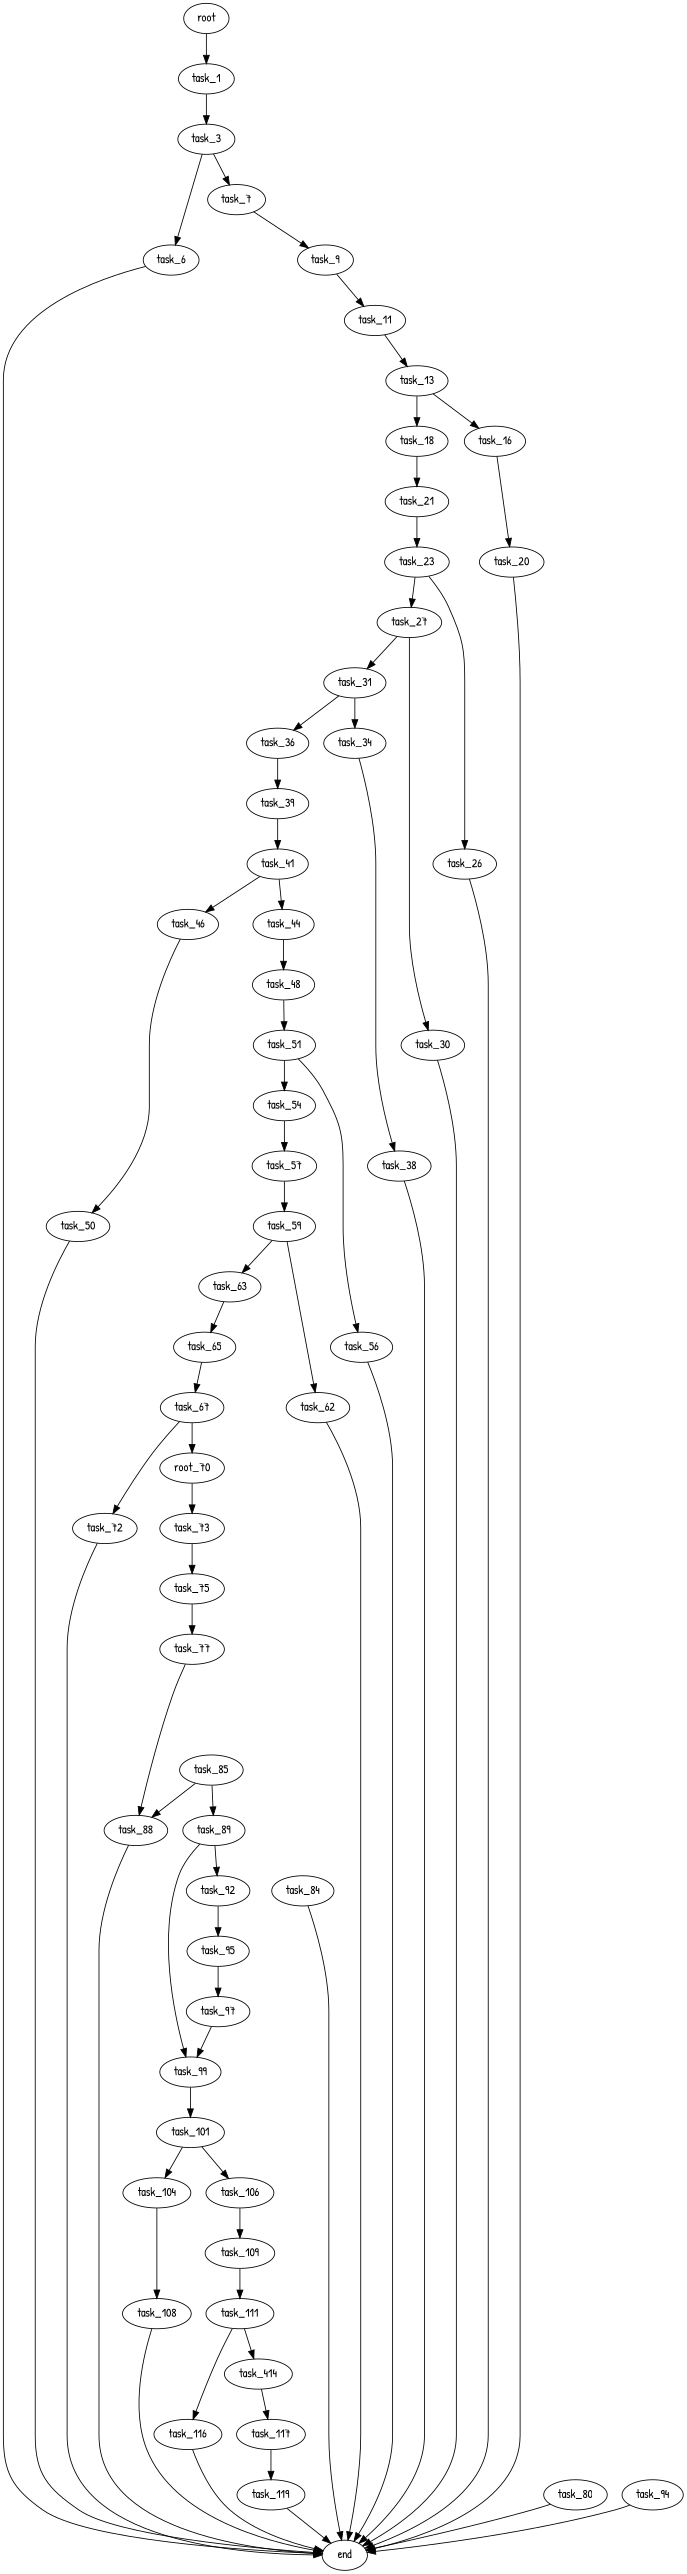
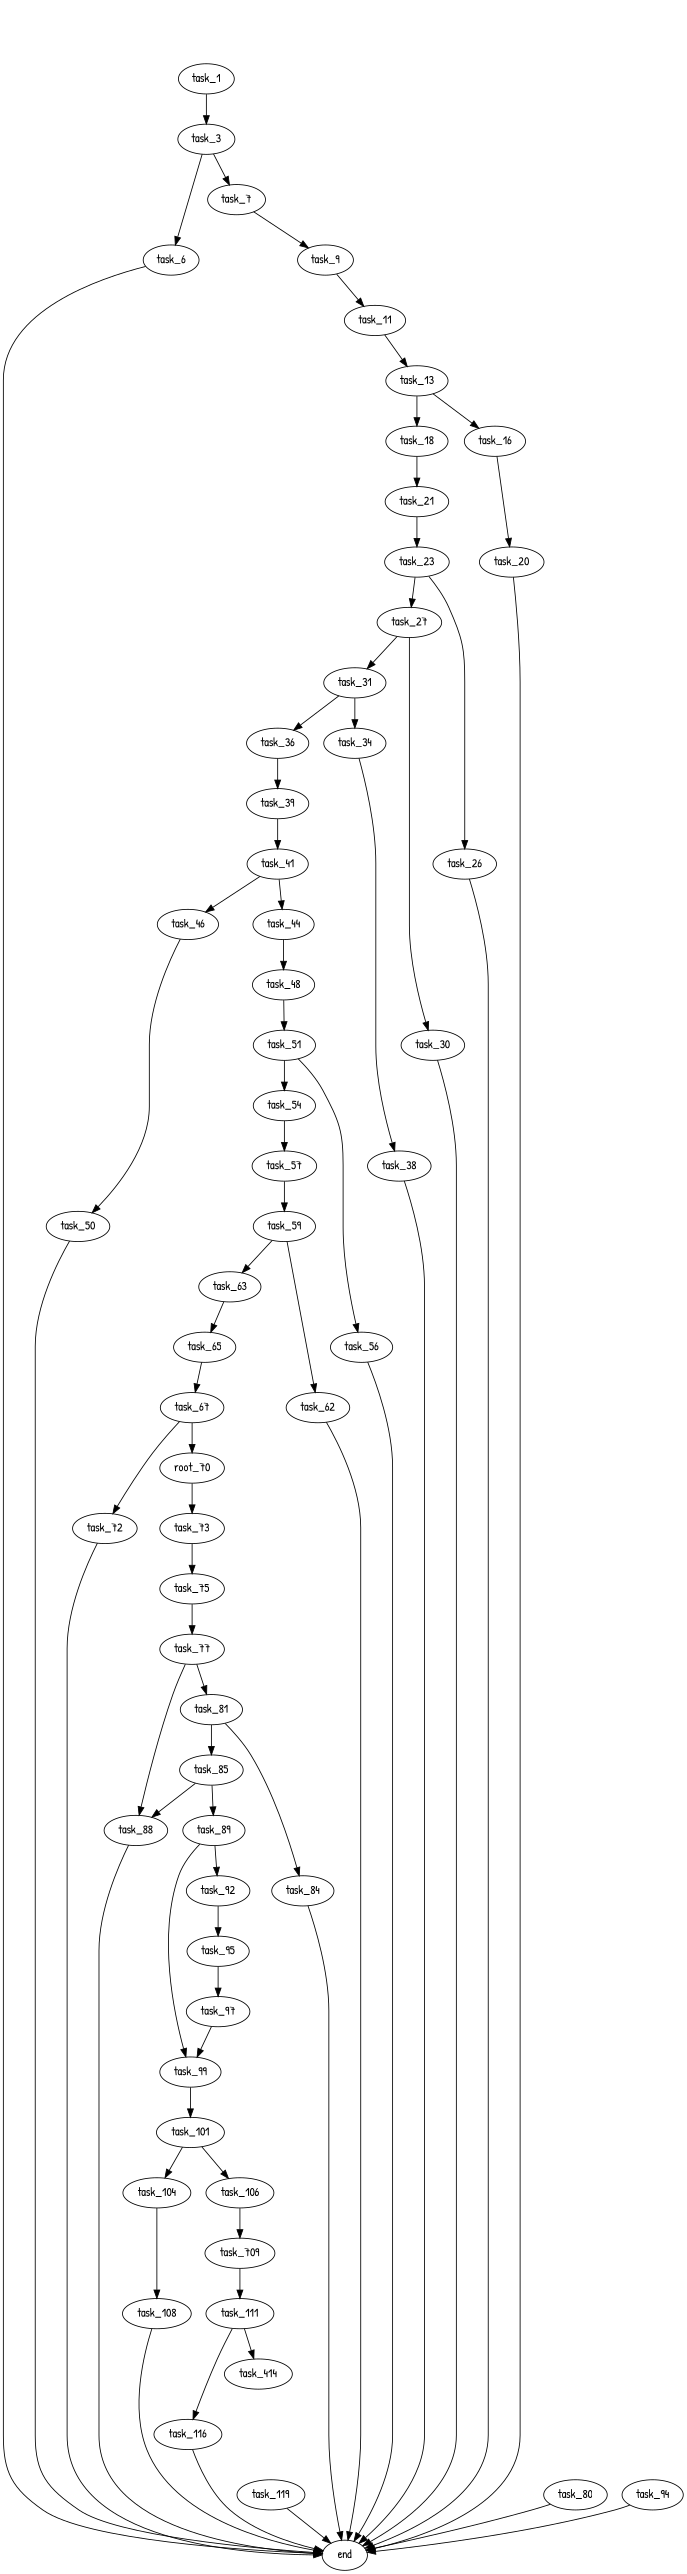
node "root": removed
node "task_81": added
node "task_109": label "task_109" -> "task_709"
node "task_117": removed
